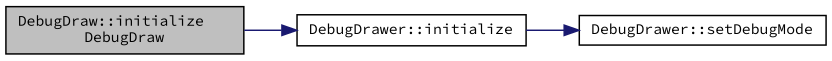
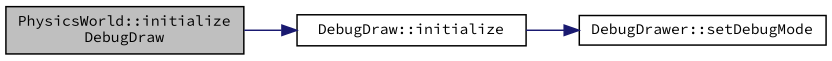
node "DebugDraw::initialize DebugDraw": label "DebugDraw::initialize DebugDraw" -> "PhysicsWorld::initialize DebugDraw"
node "DebugDrawer::initialize": label "DebugDrawer::initialize" -> "DebugDraw::initialize"
